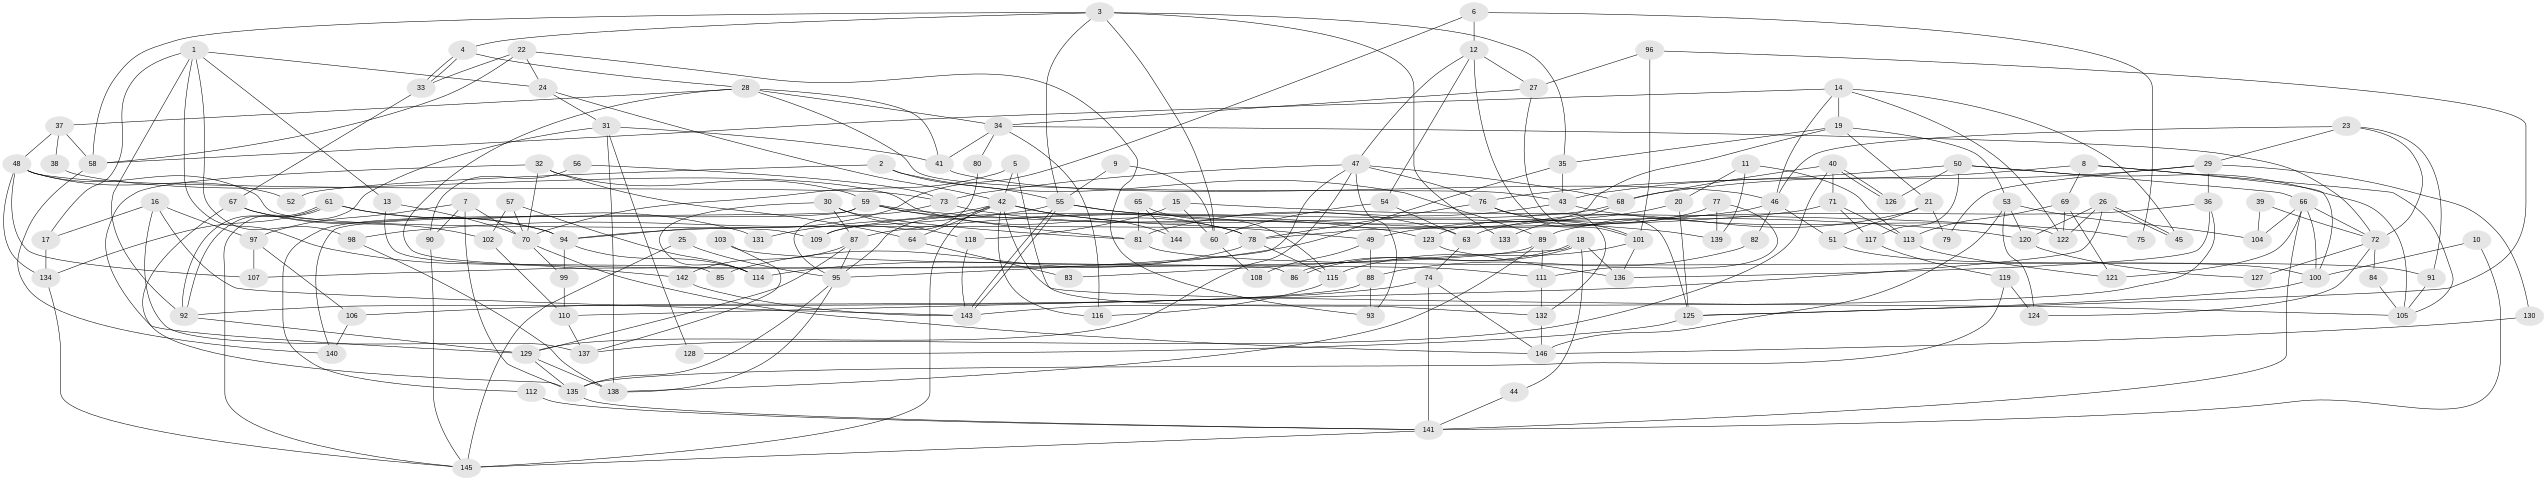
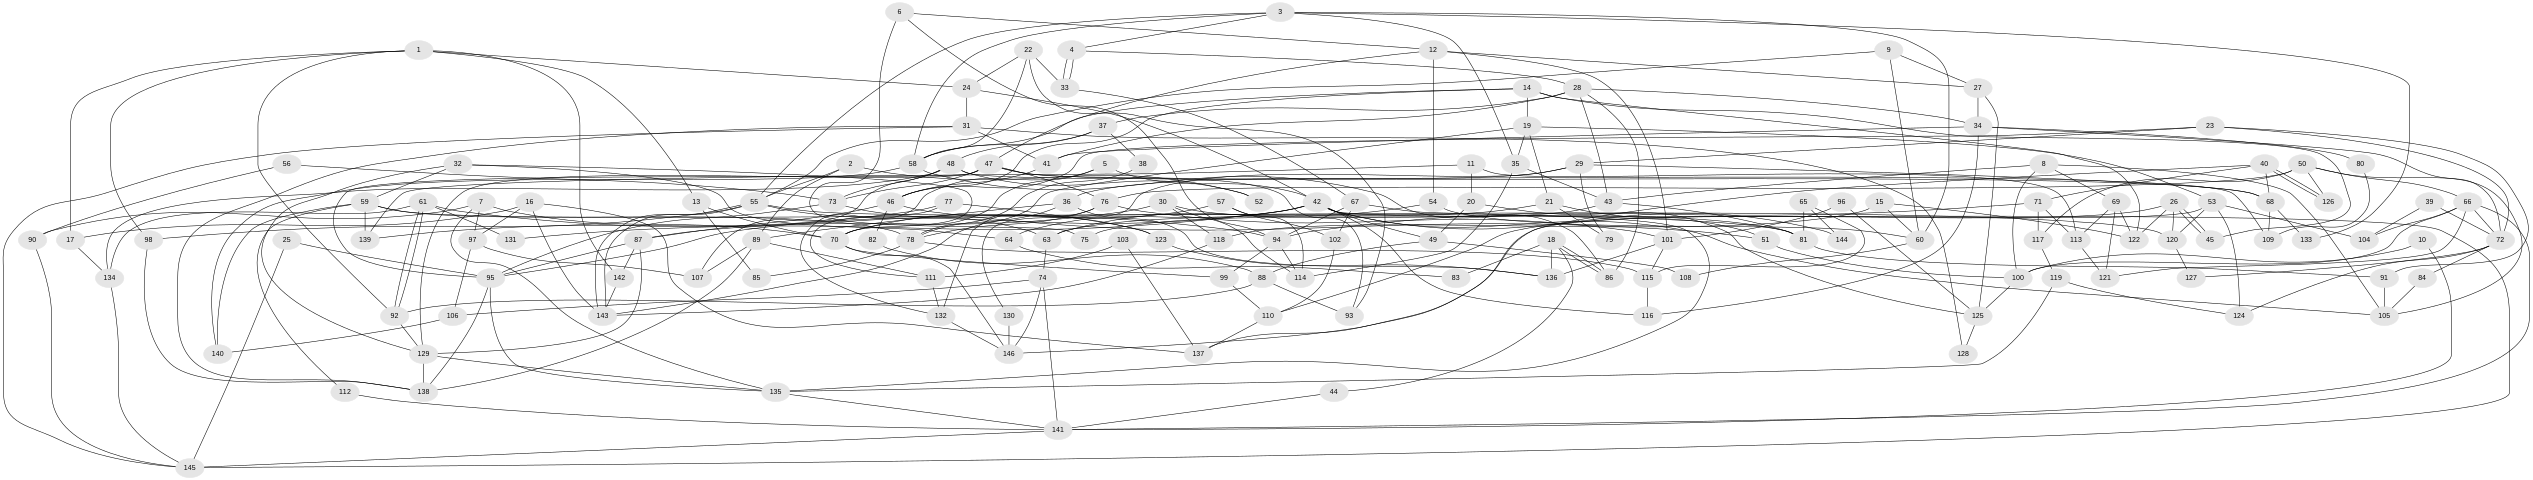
edge "96" -- "27": now "9" -- "27"
edge "58" -- "86": added
